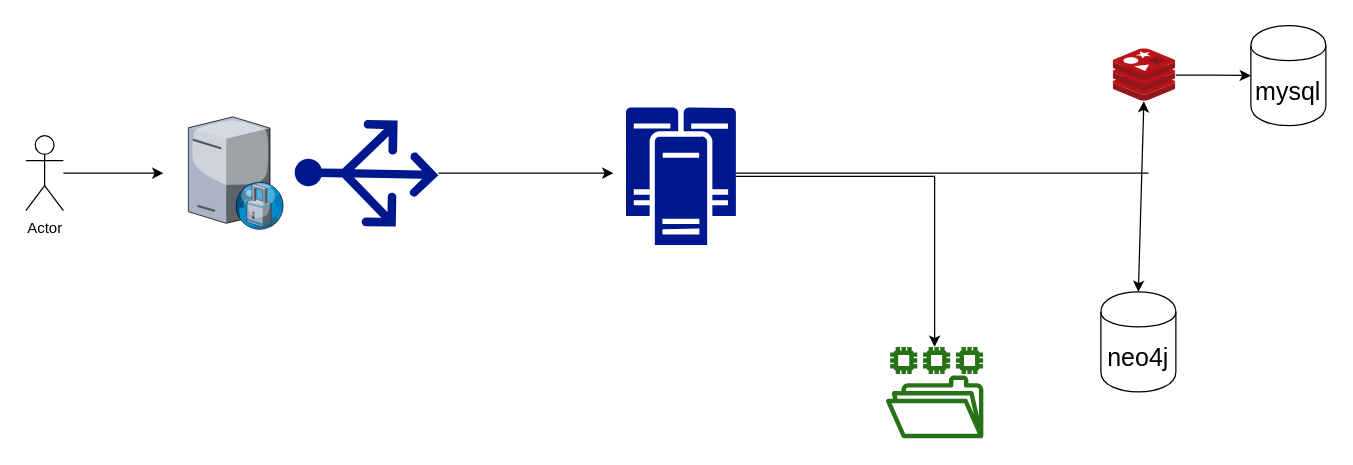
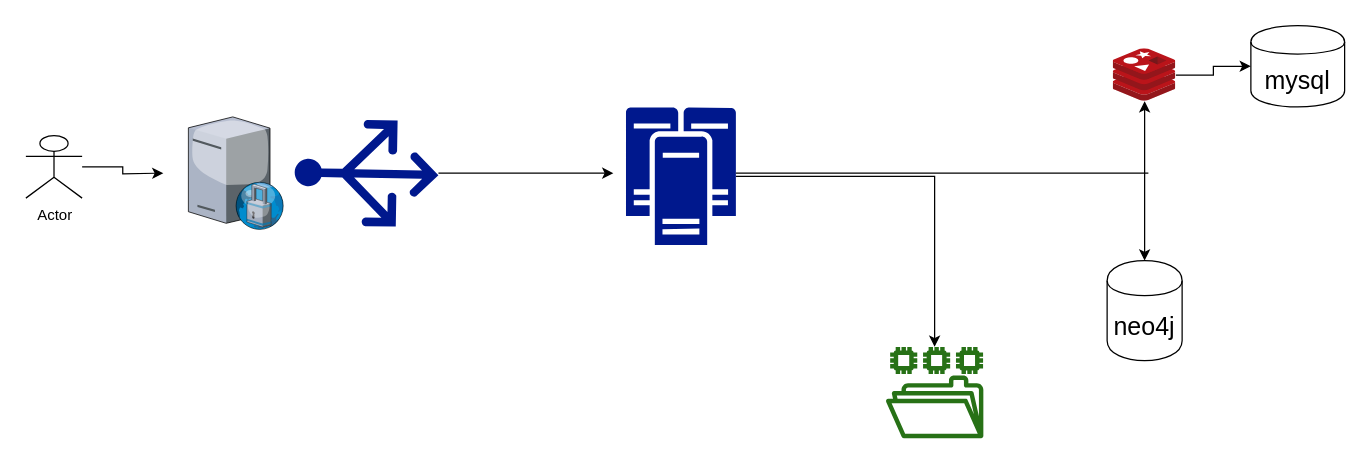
node "mysql": size 75x100 -> 94x81
node "Actor": size 38x75 -> 56x63
node "neo4j": moved (1138, 342) -> (1144, 311)
